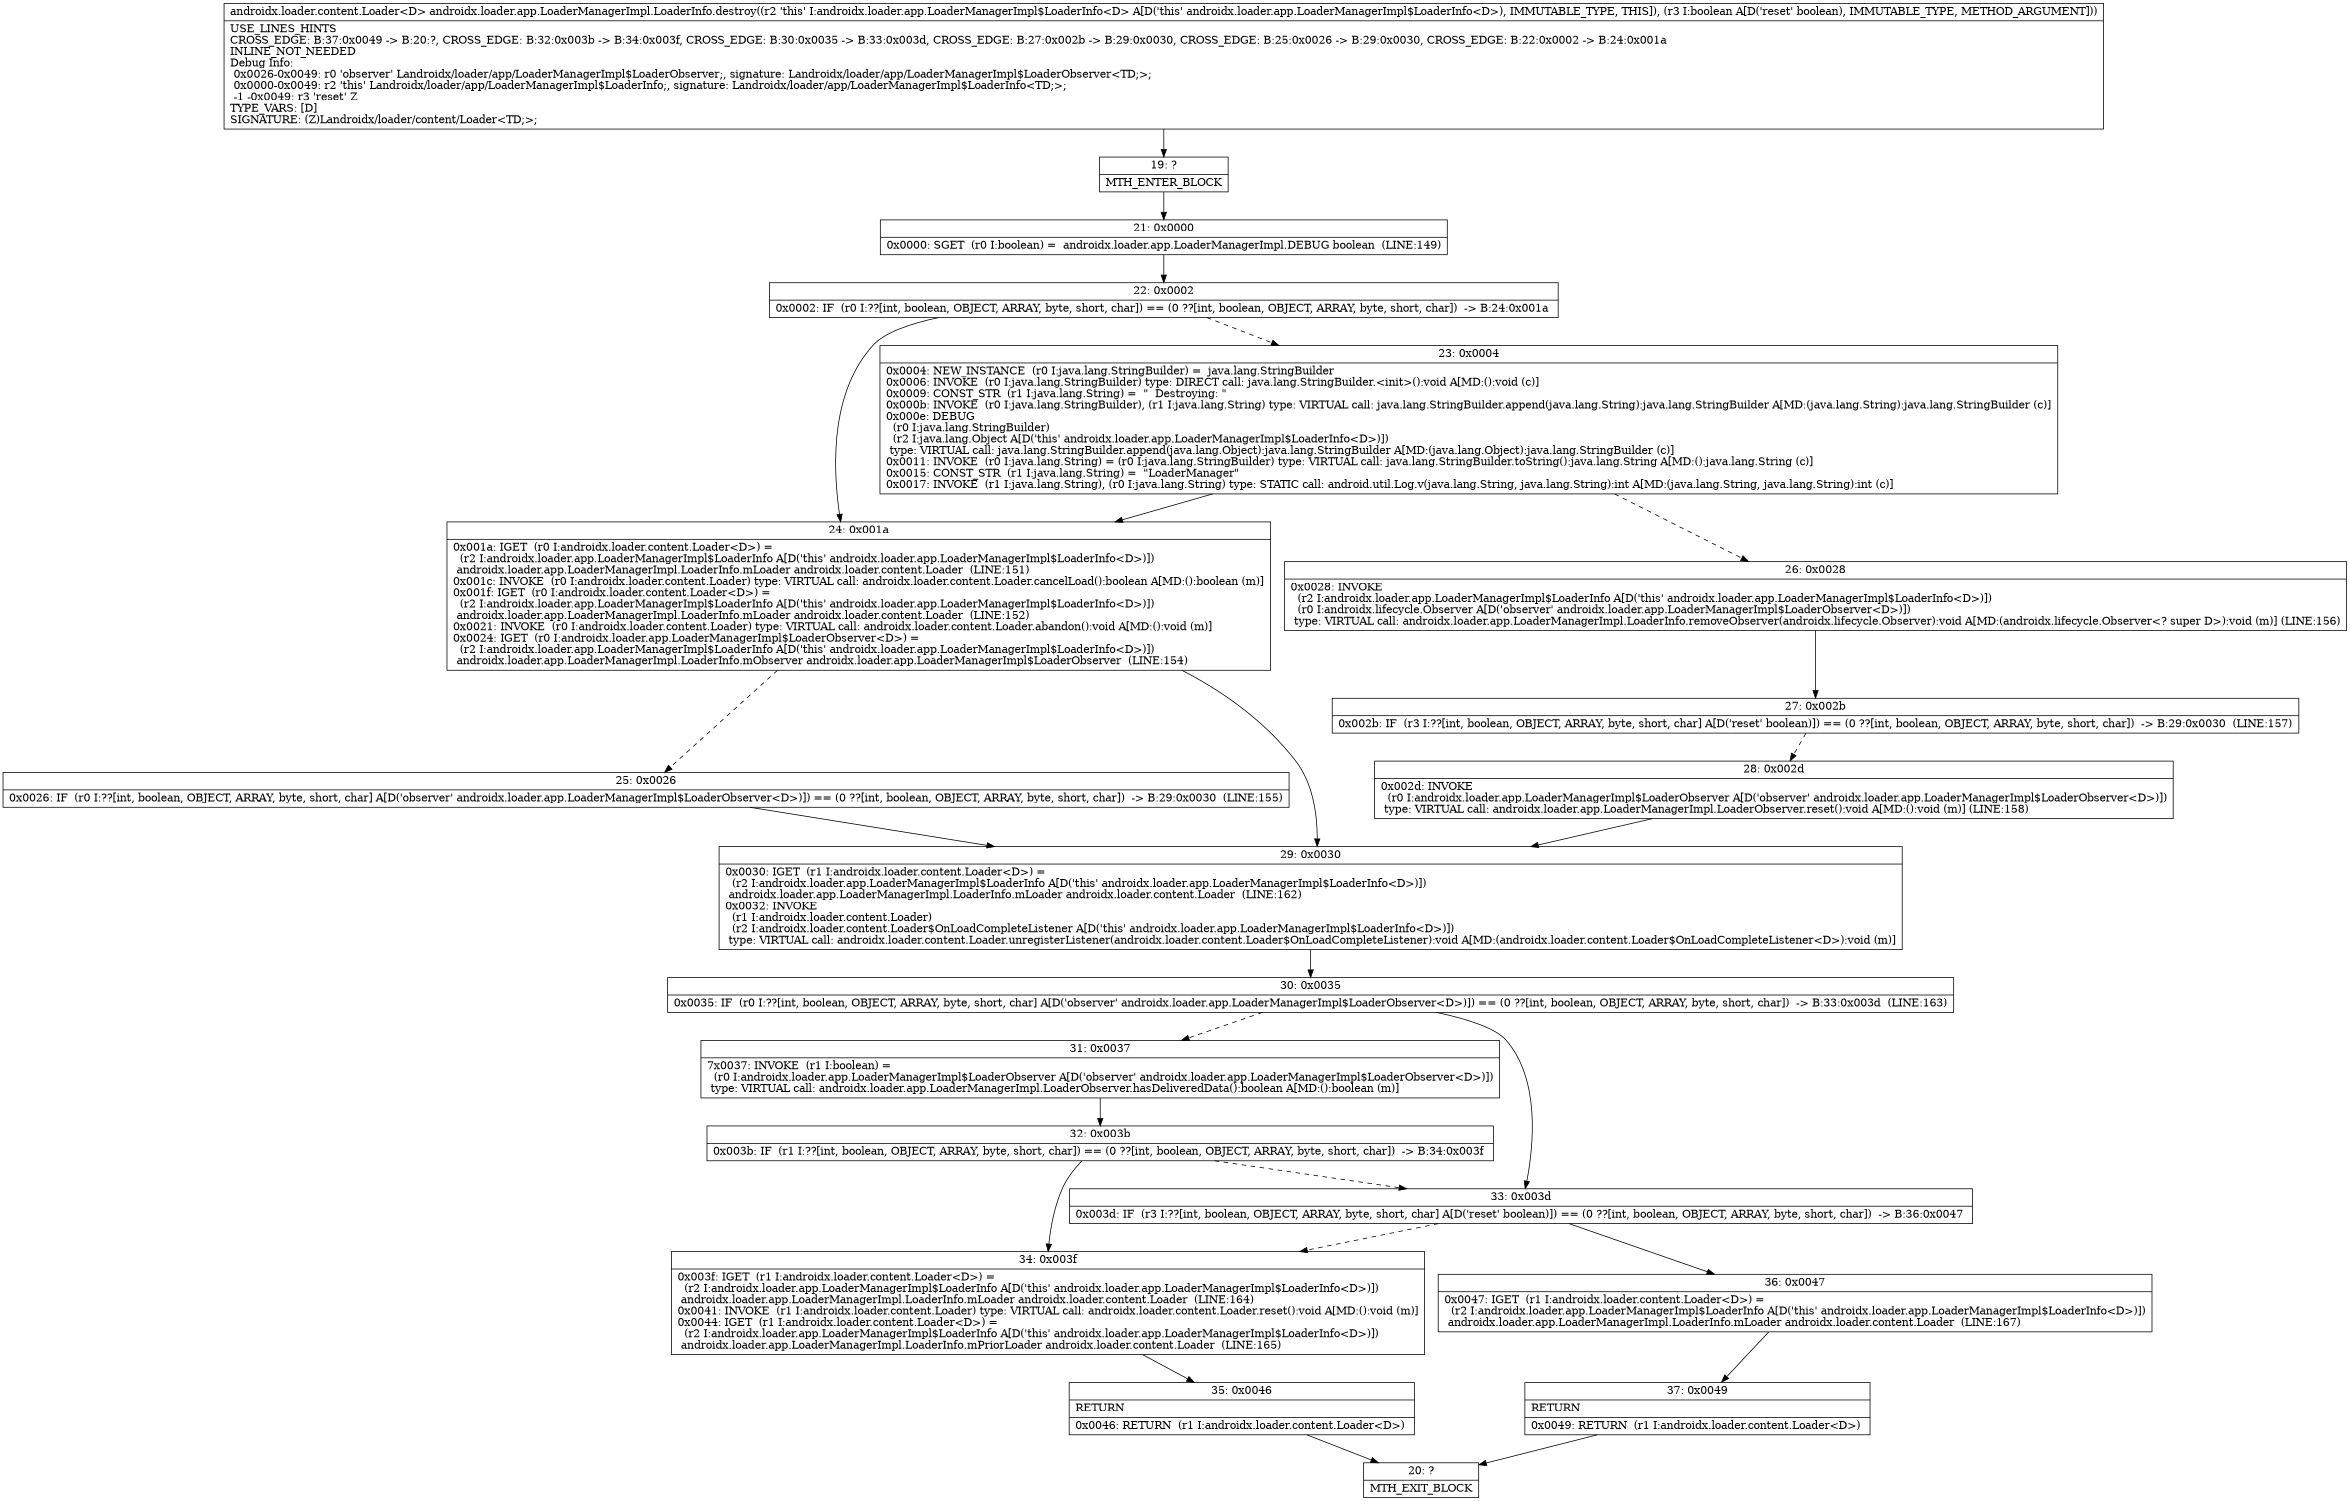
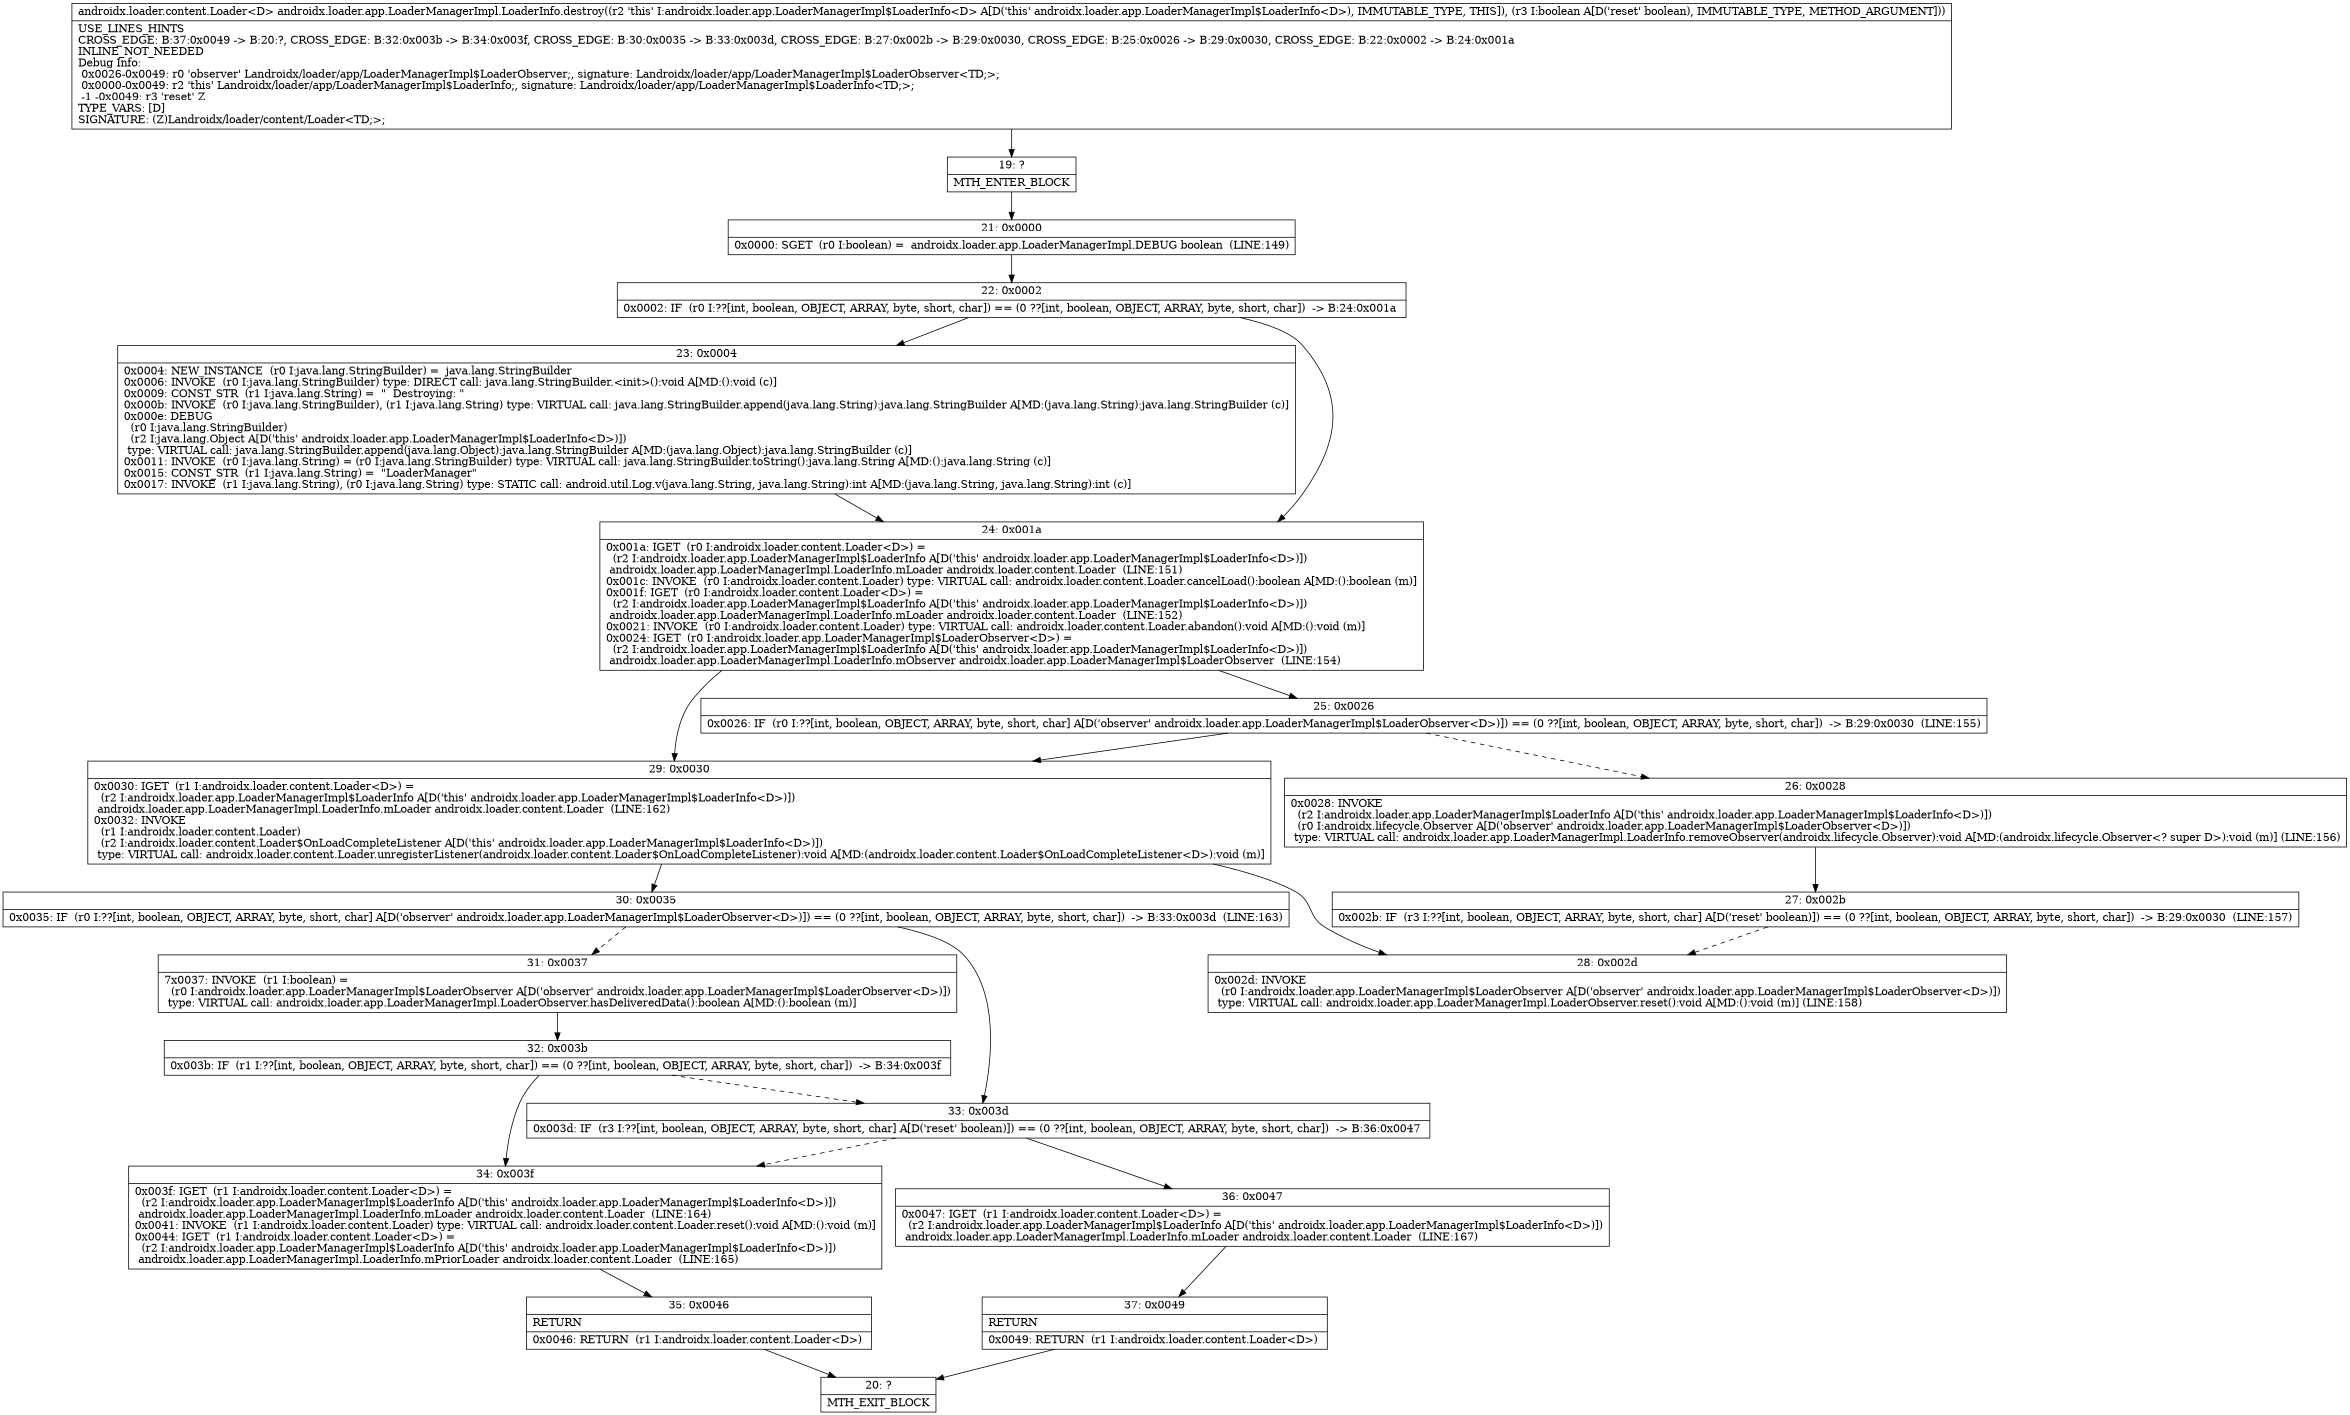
edge "22: 0x0002" -> "23: 0x0004": style dashed -> solid
edge "23: 0x0004" -> "26: 0x0028": now "25: 0x0026" -> "26: 0x0028"
edge "24: 0x001a" -> "25: 0x0026": style dashed -> solid
edge "28: 0x002d" -> "29: 0x0030": reversed
